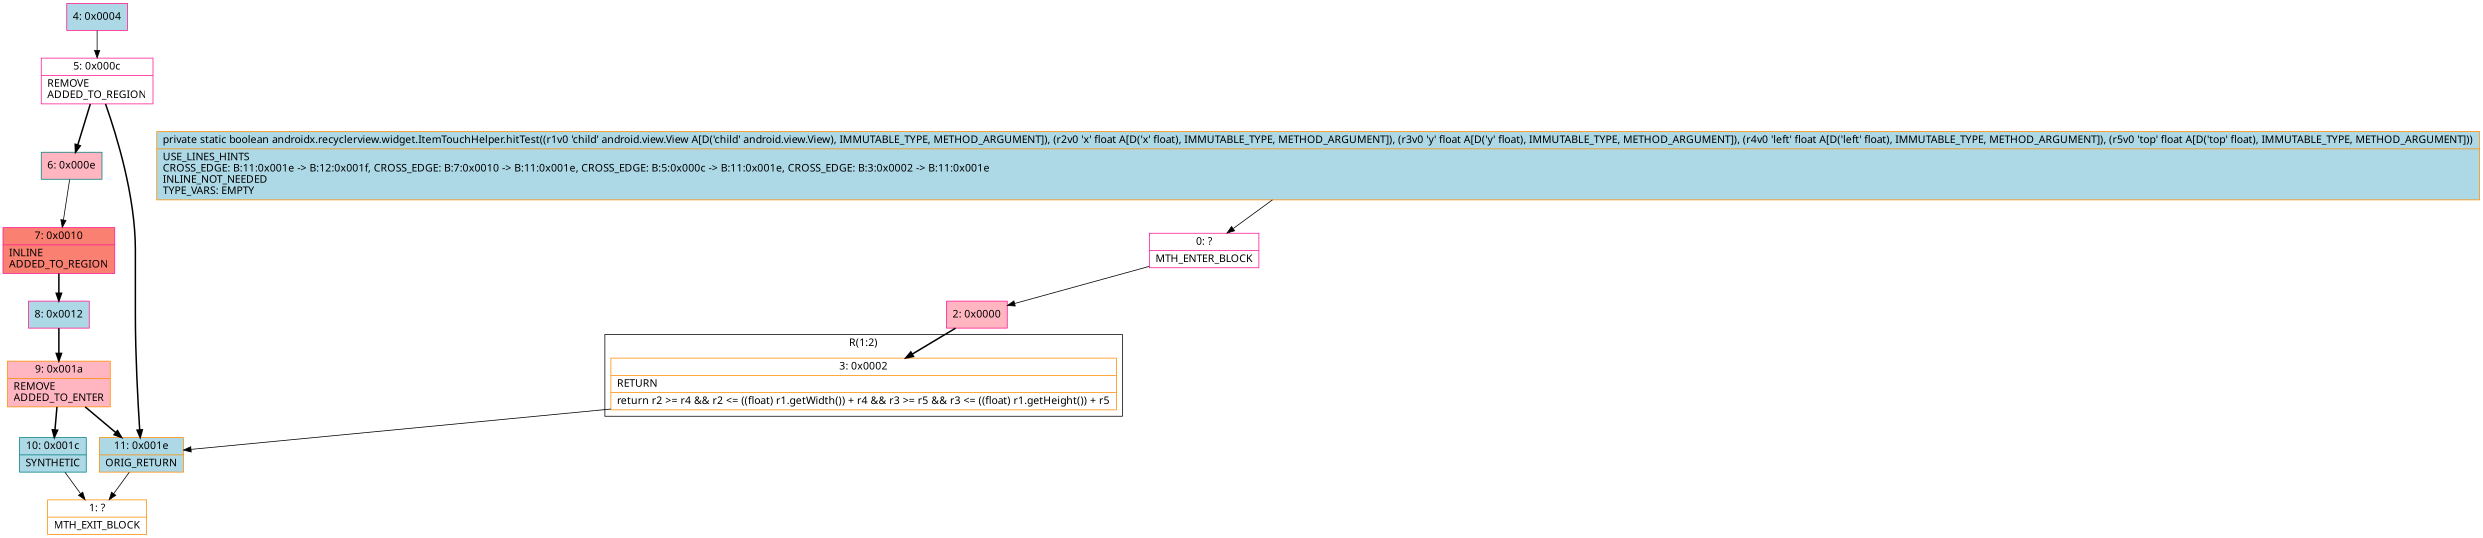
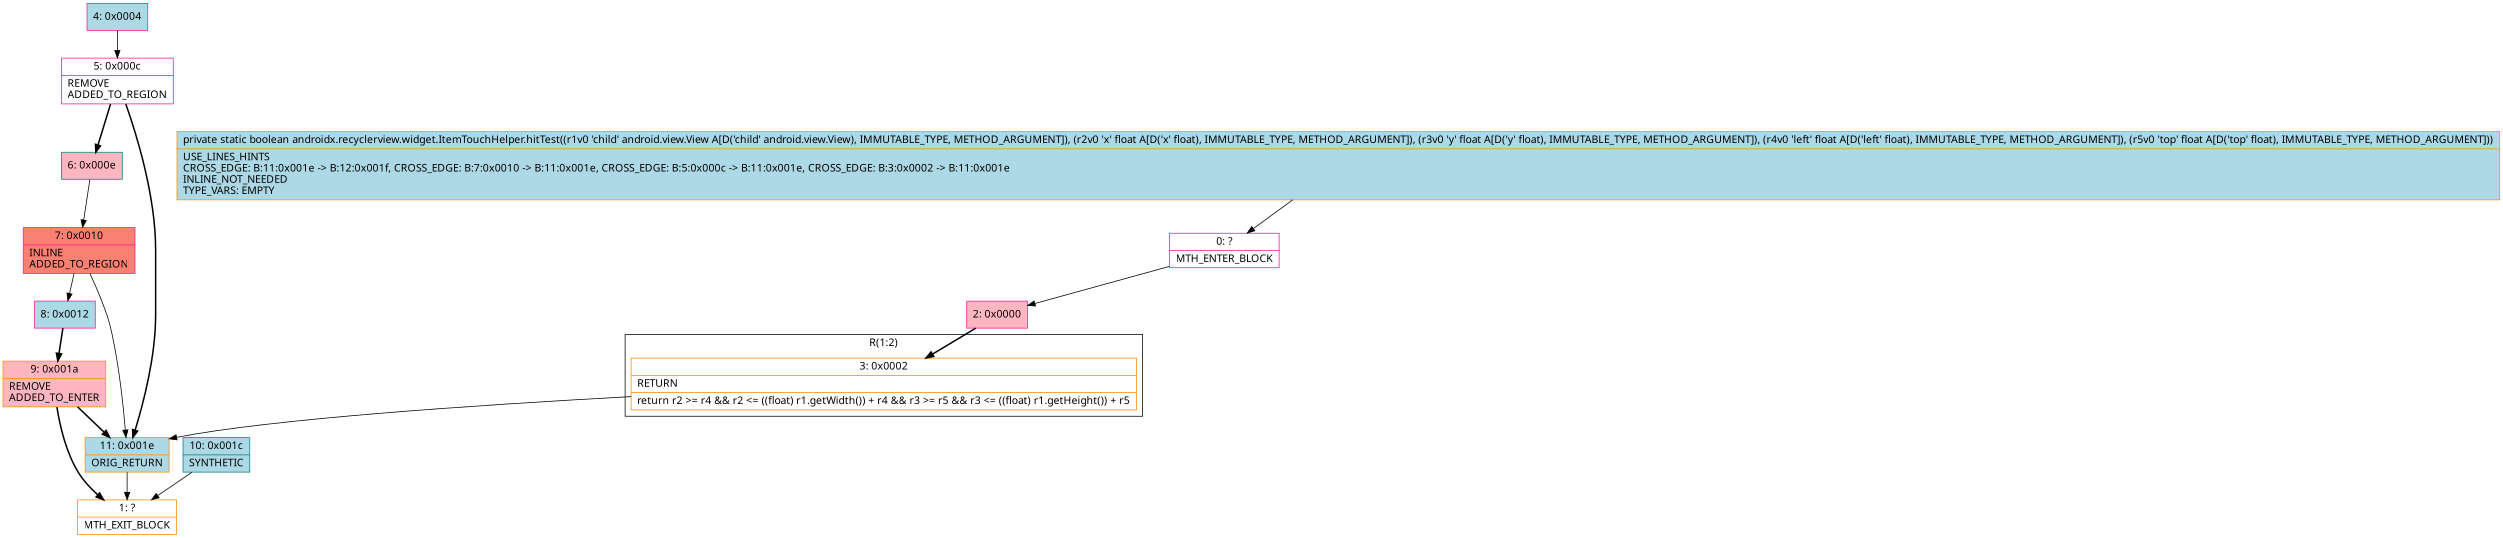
edge "7: 0x0010" -> "8: 0x0012": style bold -> solid
edge "7: 0x0010" -> "11: 0x001e": added
edge "9: 0x001a" -> "10: 0x001c": now "9: 0x001a" -> "1: ?"
